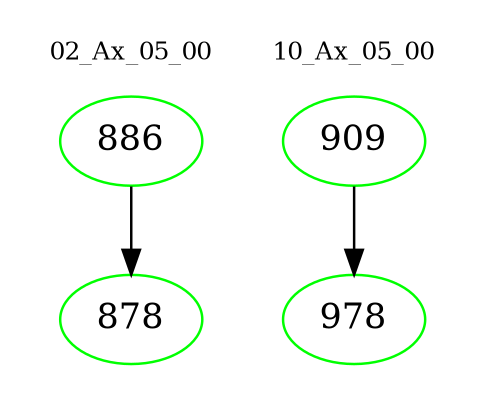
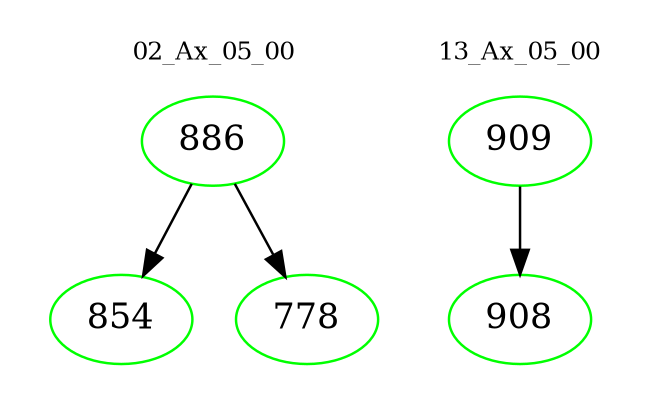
cluster "10_Ax_05_00": label "10_Ax_05_00" -> "13_Ax_05_00"
node "854": added
node "878": label "878" -> "778"
node "978": label "978" -> "908"
